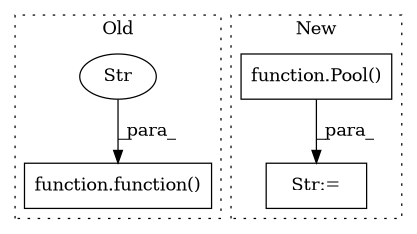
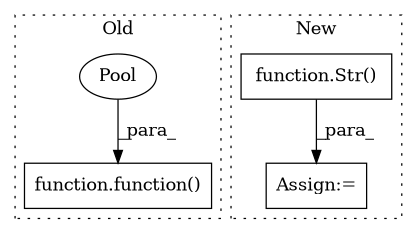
node "Str": label "Str" -> "Pool"
node "function.Pool()": label "function.Pool()" -> "function.Str()"
node "Str:=": label "Str:=" -> "Assign:="
